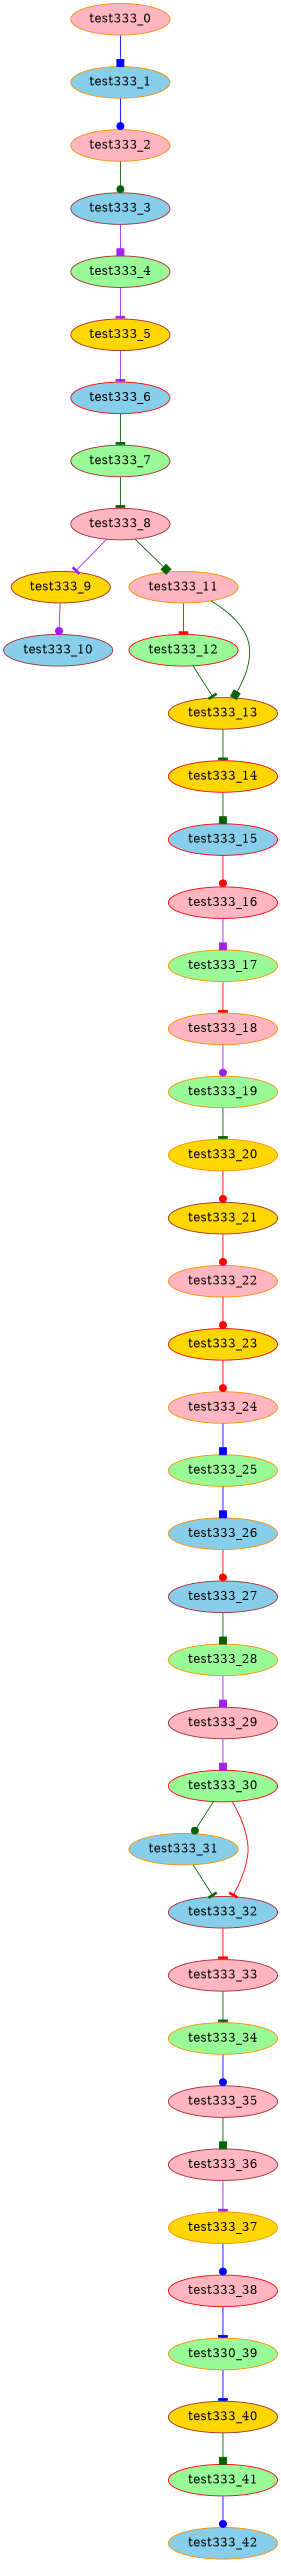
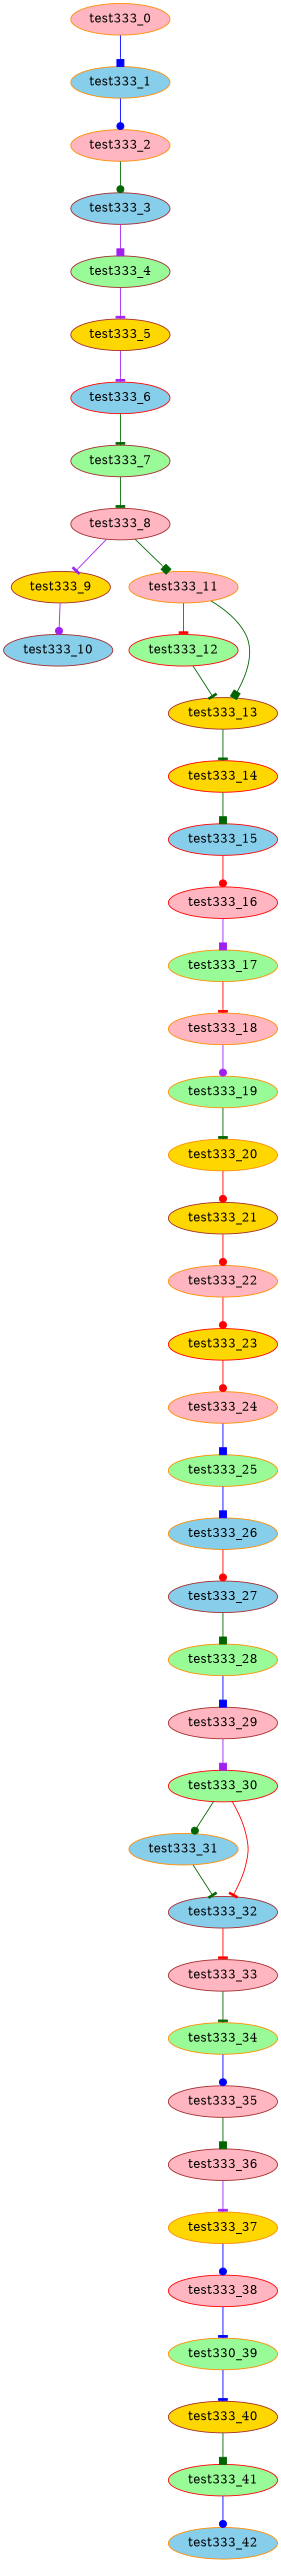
edge "test333_28" -> "test333_29": color purple -> blue
